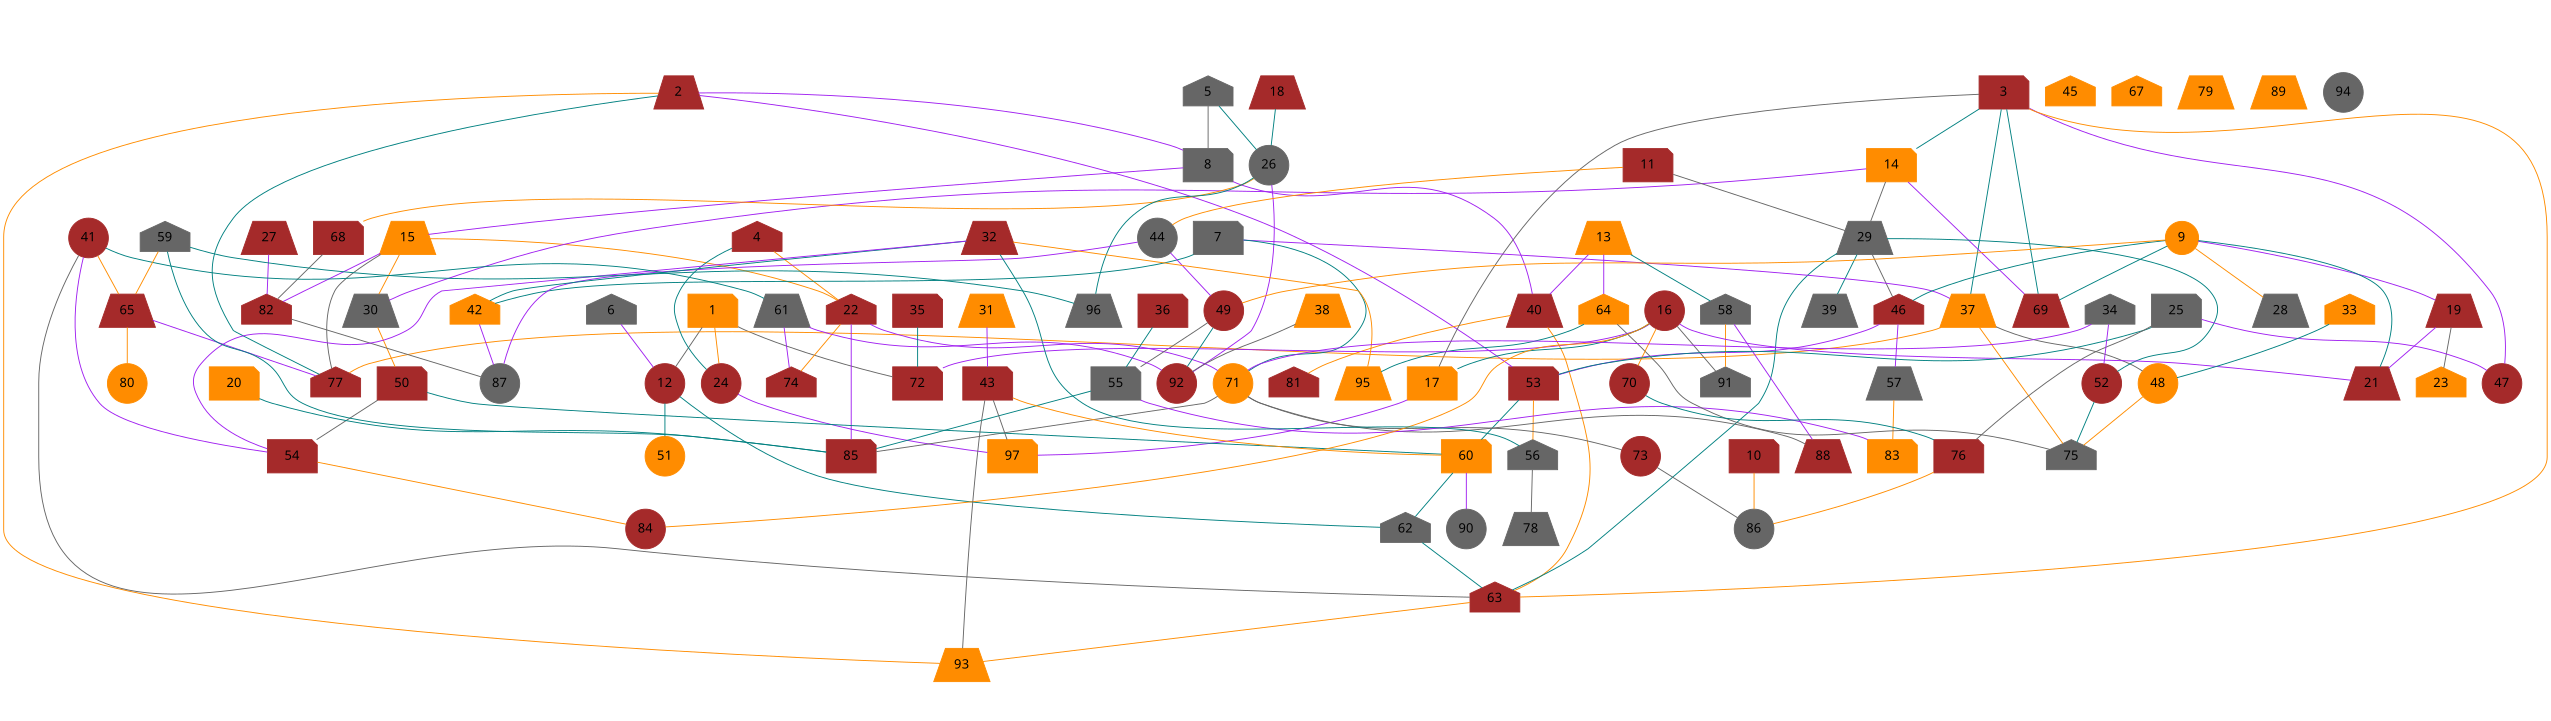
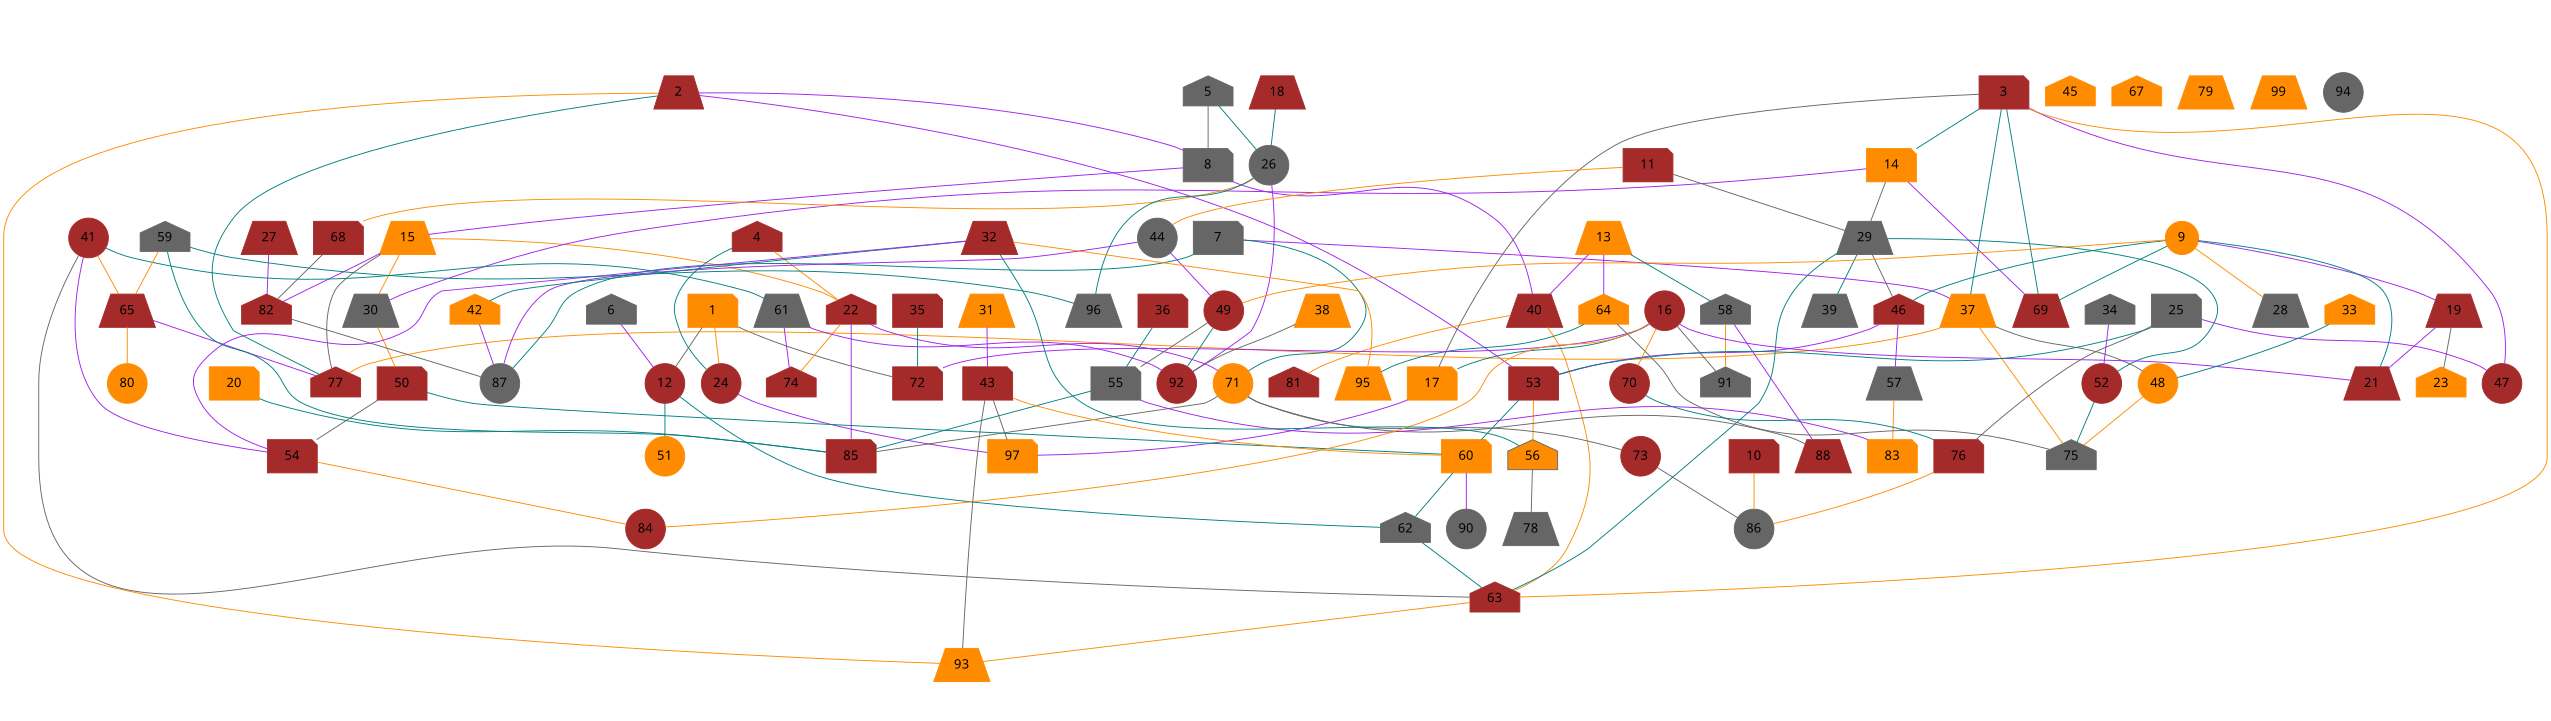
node "89": label "89" -> "99"
edge "7" -- "42": now "7" -- "87"
edge "34" -- "71": removed
node "56": fillcolor gray40 -> darkorange
